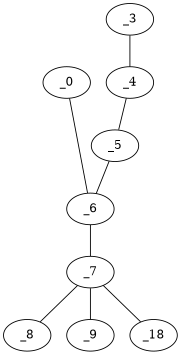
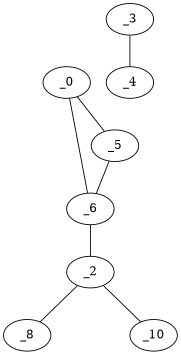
edge "_4" -- "_5": now "_0" -- "_5"
node "_7": label "_7" -> "_2"
node "_9": removed
node "_18": label "_18" -> "_10"
